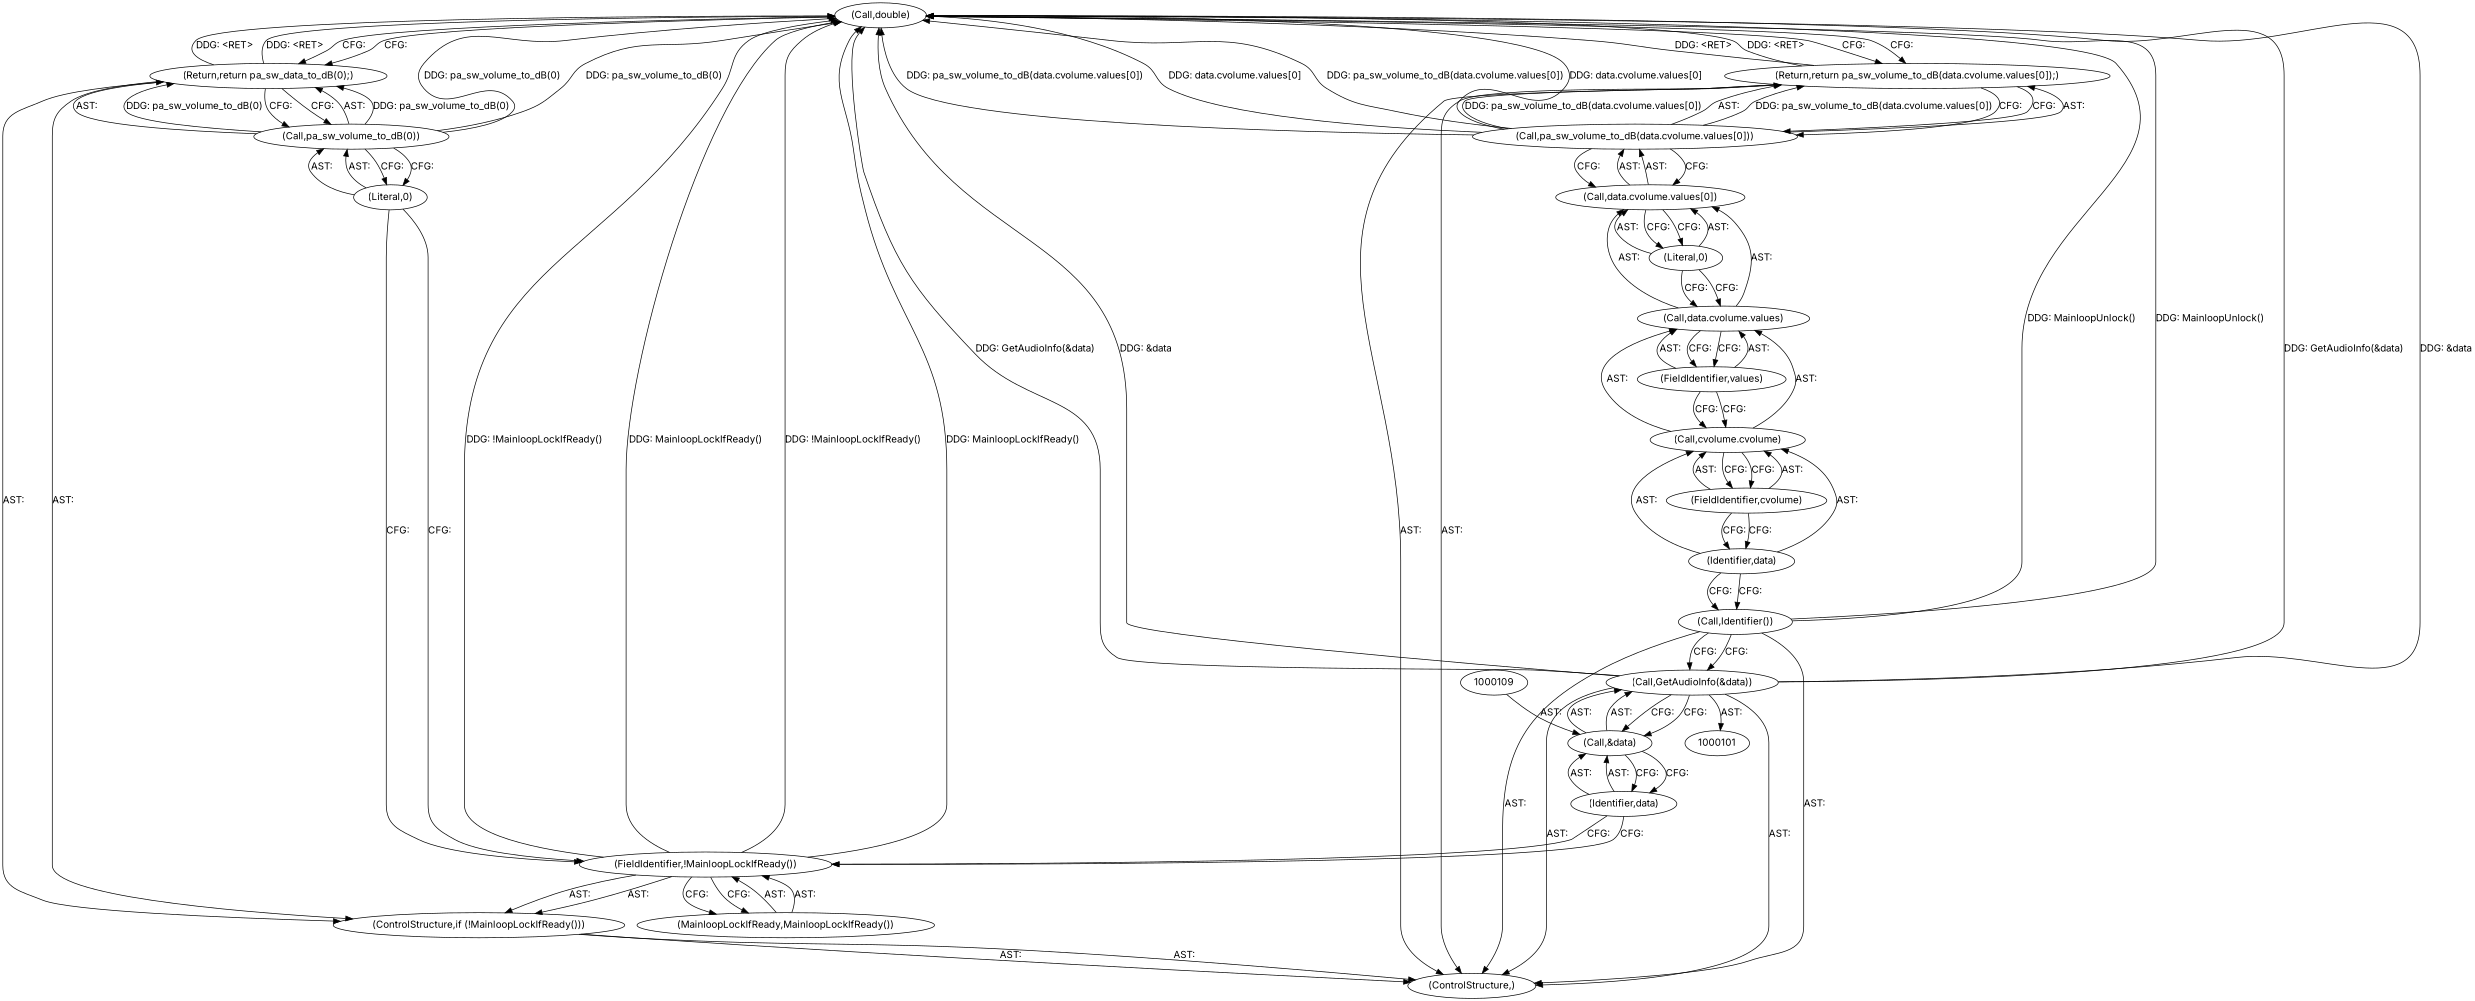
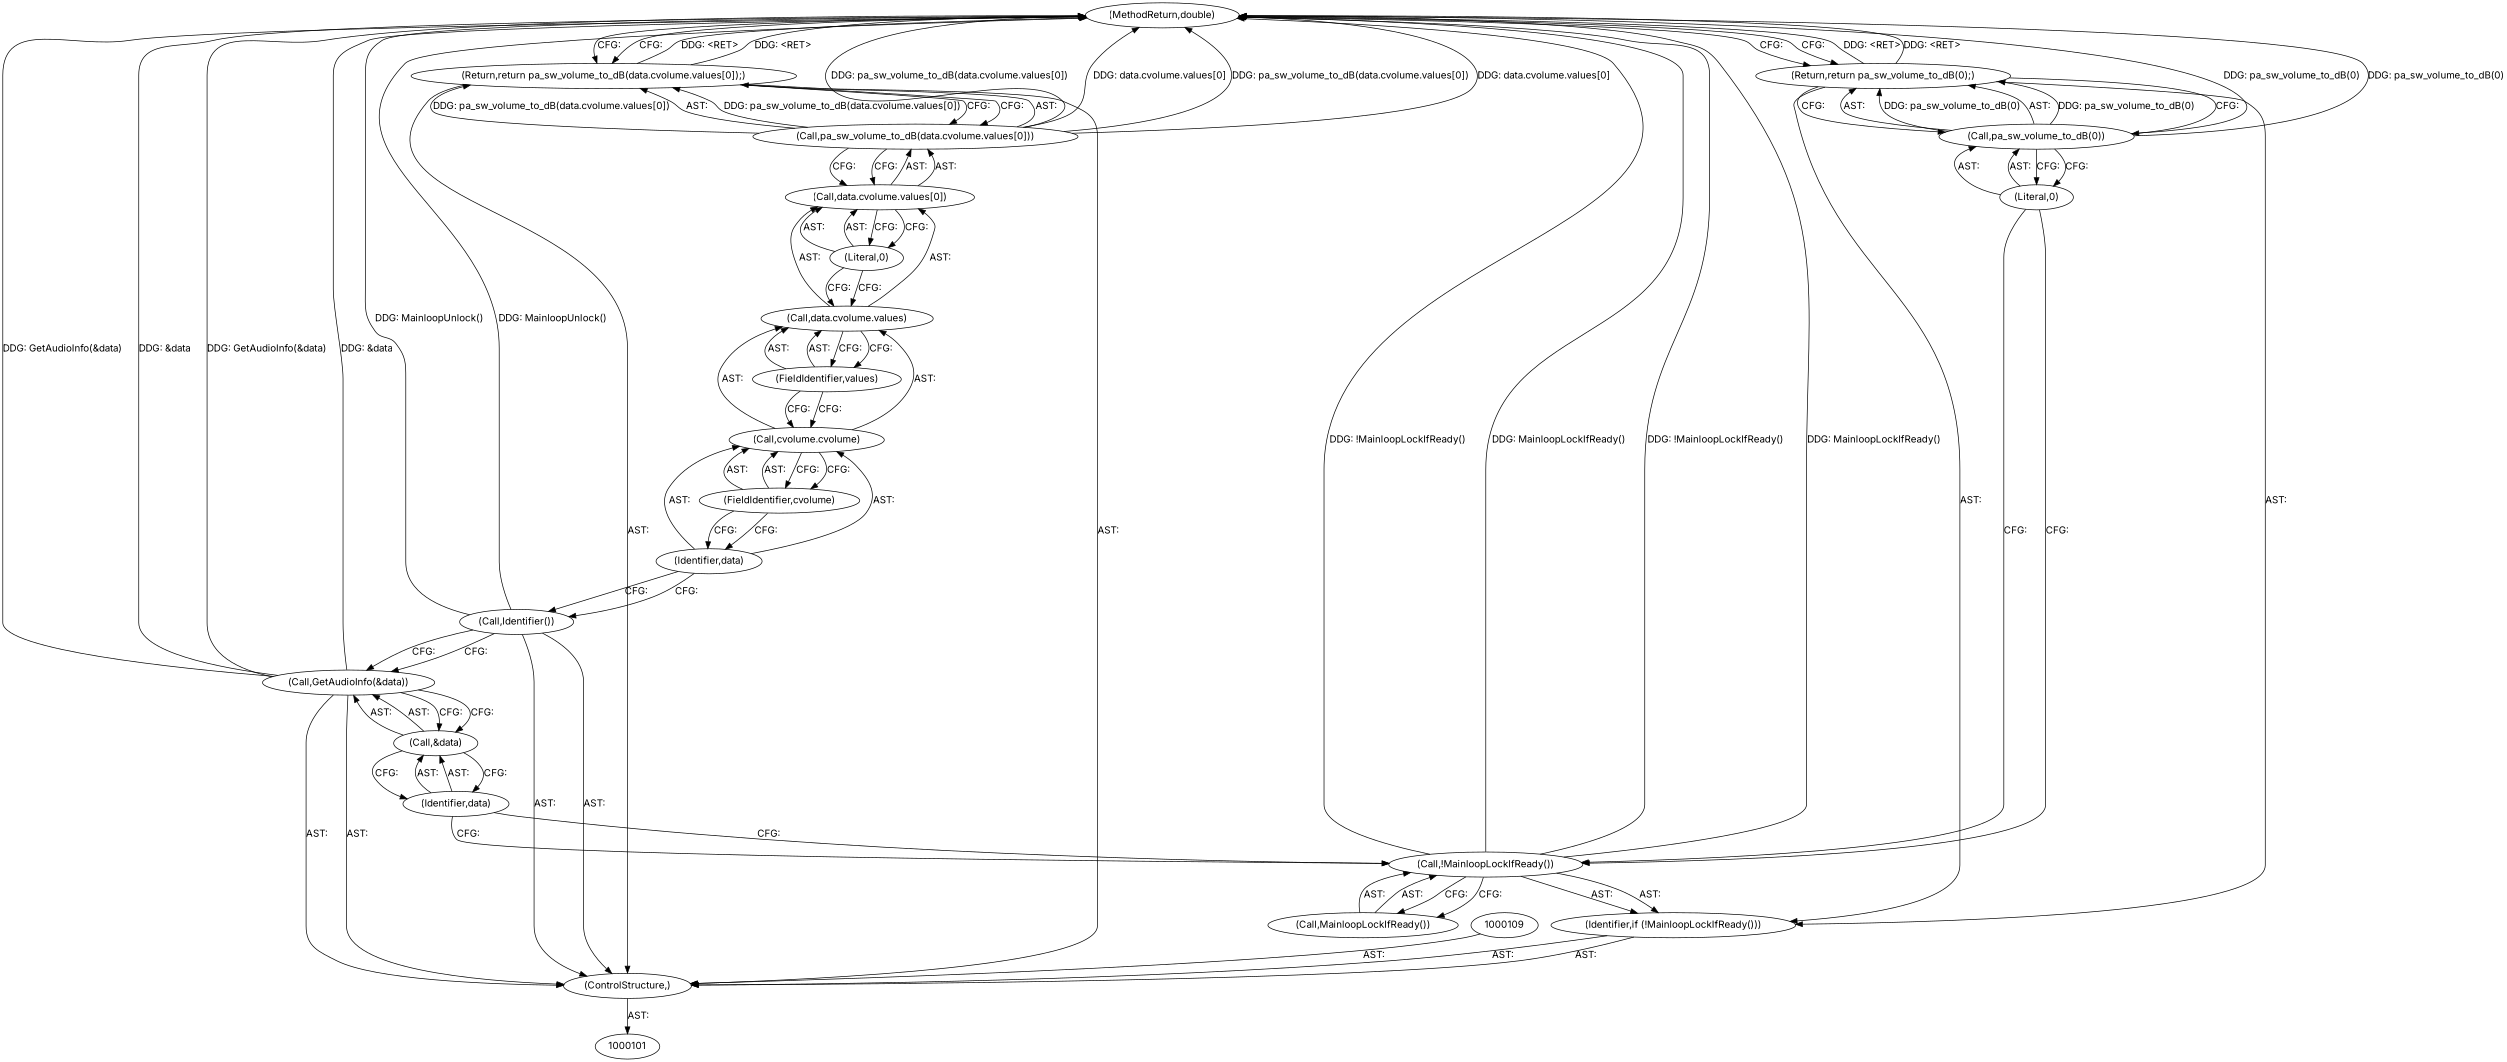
node "(Call,double)": label "(Call,double)" -> "(MethodReturn,double)"
node "(Return,return pa_sw_data_to_dB(0);)": label "(Return,return pa_sw_data_to_dB(0);)" -> "(Return,return pa_sw_volume_to_dB(0);)"
edge "(Call,GetAudioInfo(&data))" -> "1000101": now "(ControlStructure,)" -> "1000101"
edge "1000109" -> "(Call,&data)": now "1000109" -> "(ControlStructure,)"
node "(FieldIdentifier,!MainloopLockIfReady())": label "(FieldIdentifier,!MainloopLockIfReady())" -> "(Call,!MainloopLockIfReady())"
node "(ControlStructure,if (!MainloopLockIfReady()))": label "(ControlStructure,if (!MainloopLockIfReady()))" -> "(Identifier,if (!MainloopLockIfReady()))"
node "(MainloopLockIfReady,MainloopLockIfReady())": label "(MainloopLockIfReady,MainloopLockIfReady())" -> "(Call,MainloopLockIfReady())"
